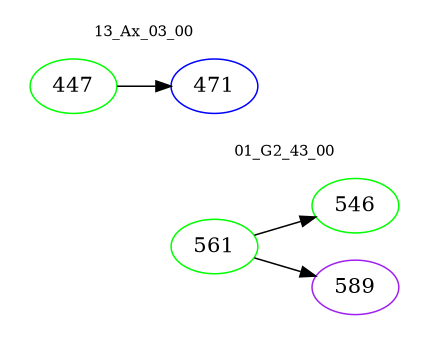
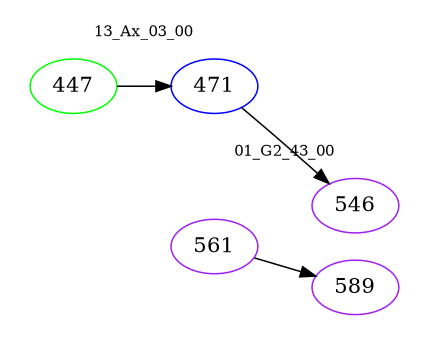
node "546": color green -> purple
edge "561" -> "546": now "471" -> "546"
node "561": color green -> purple
